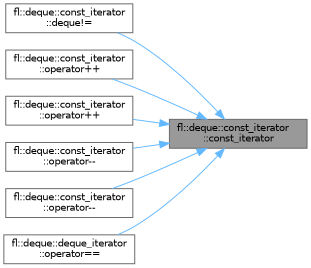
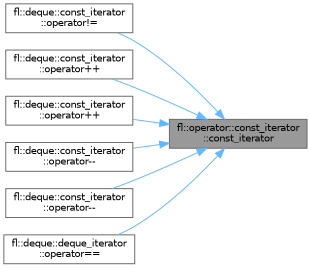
node "fl::deque::const_iterator ::deque!=": label "fl::deque::const_iterator ::deque!=" -> "fl::deque::const_iterator ::operator!="
node "fl::deque::const_iterator ::const_iterator": label "fl::deque::const_iterator ::const_iterator" -> "fl::operator::const_iterator ::const_iterator"
